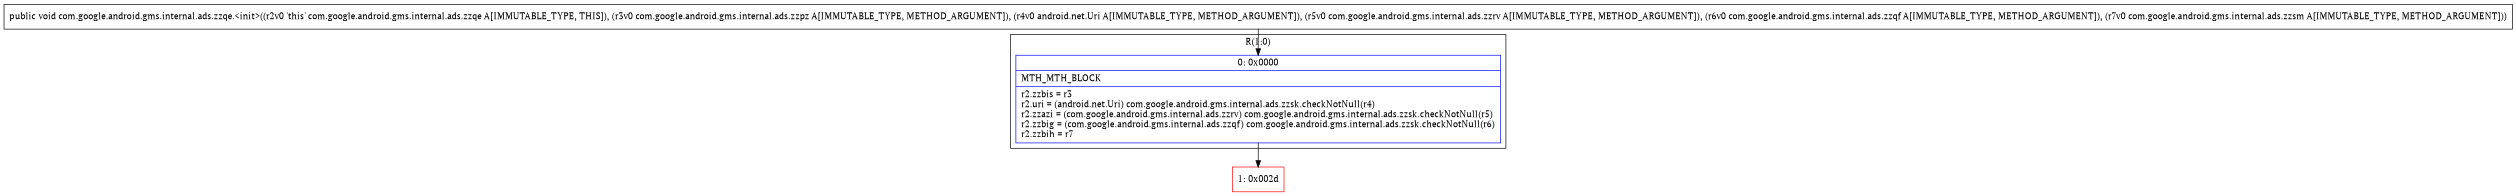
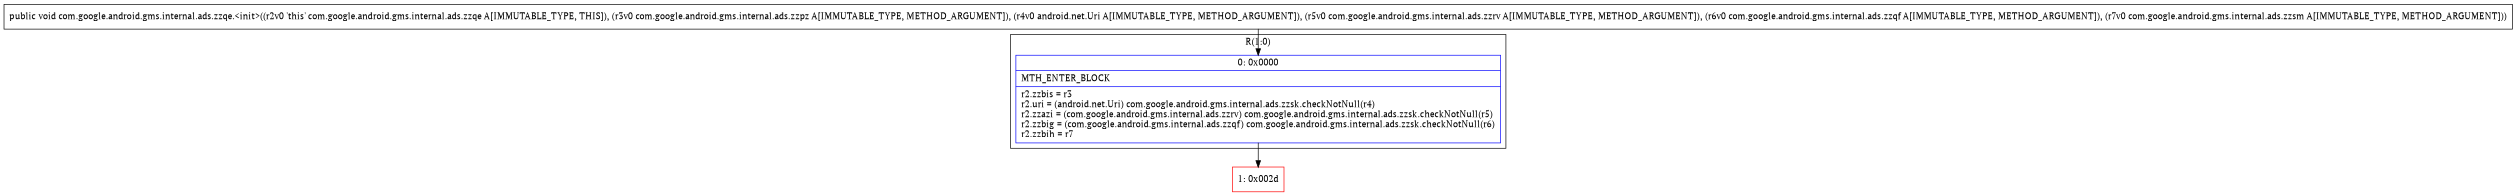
node "0: 0x0000": text "MTH_MTH_BLOCK" -> "MTH_ENTER_BLOCK"
